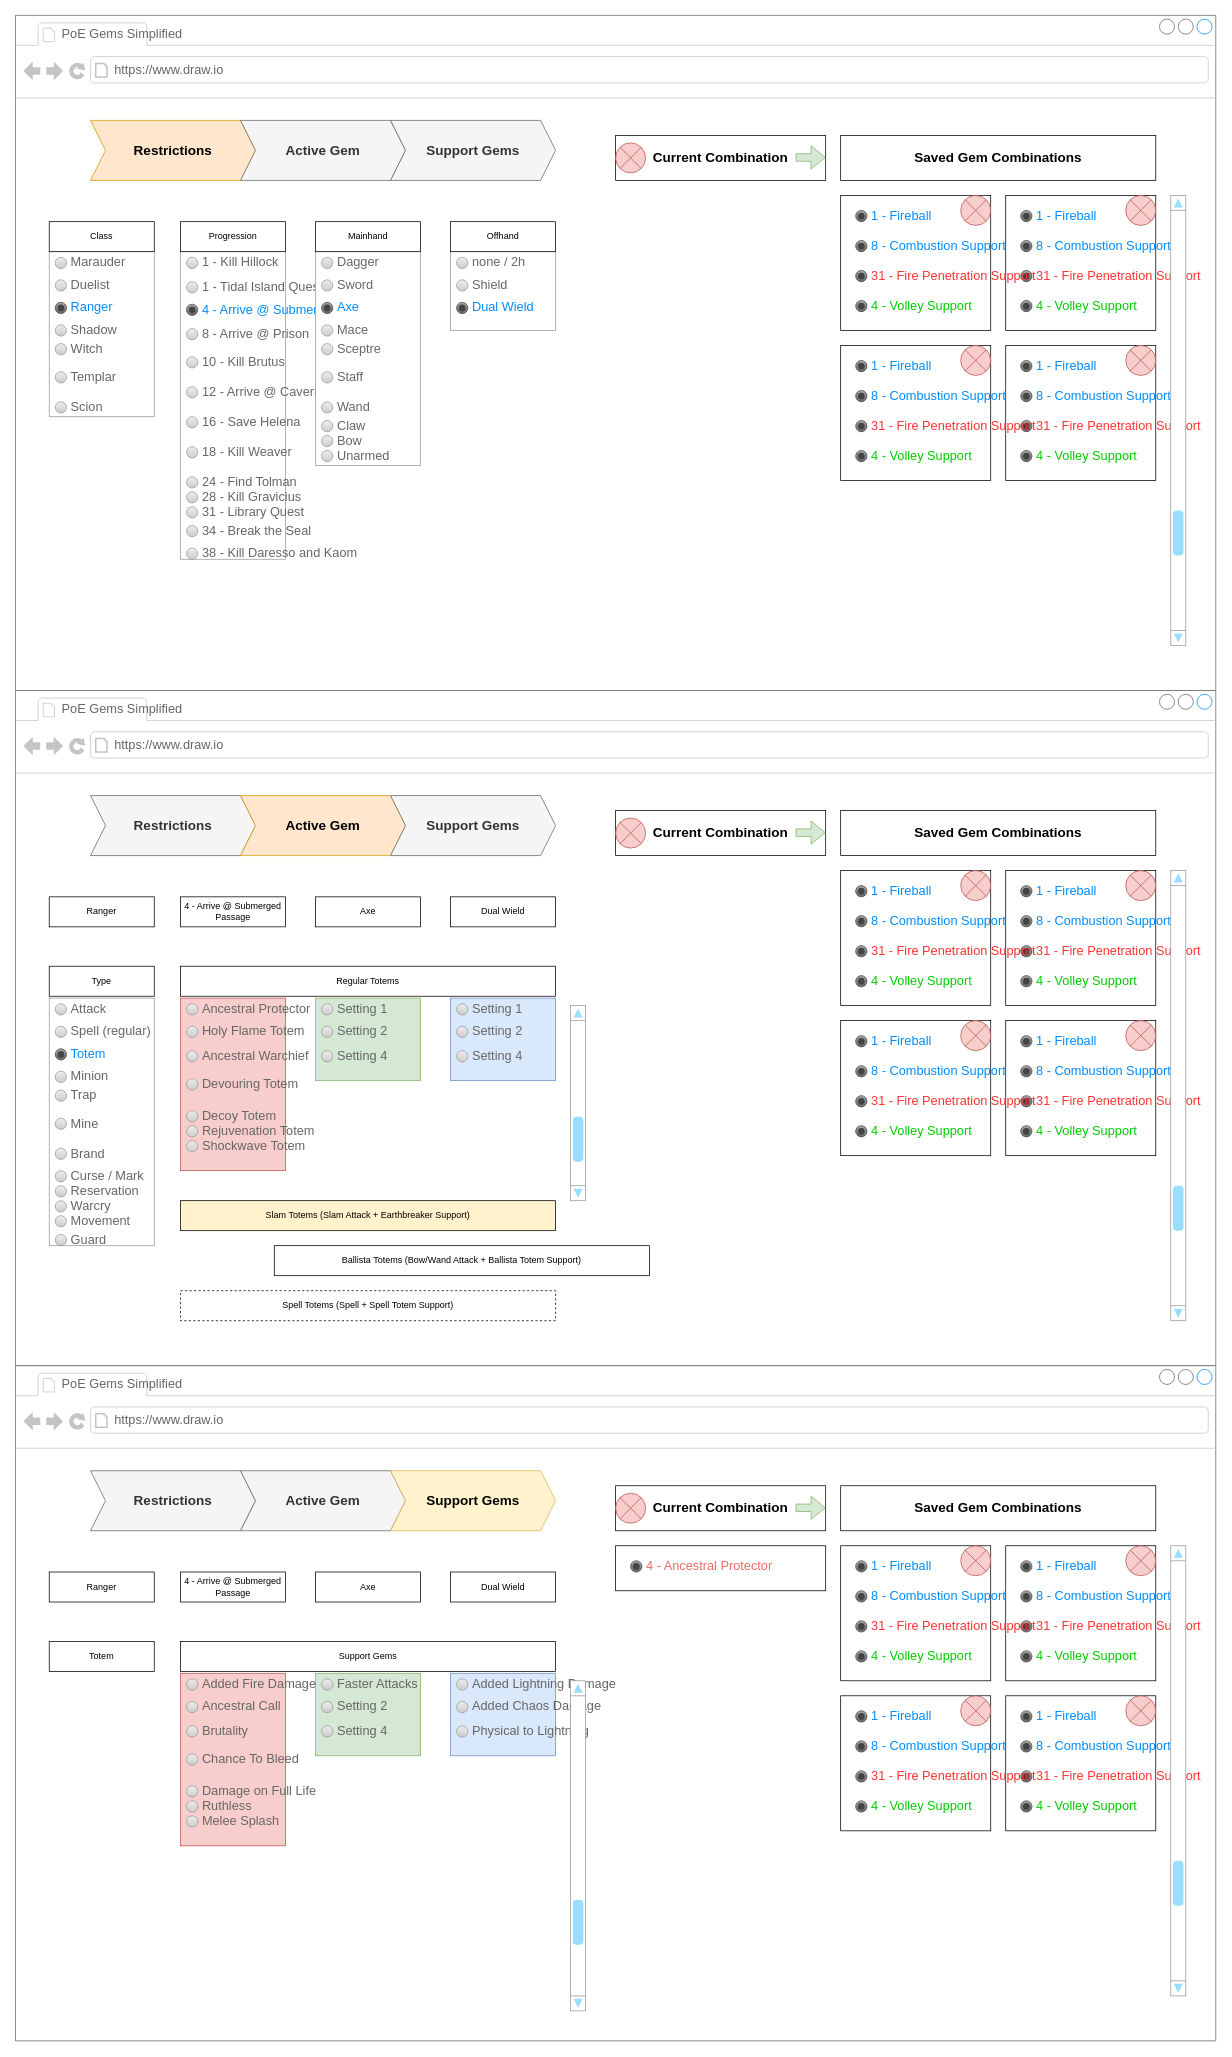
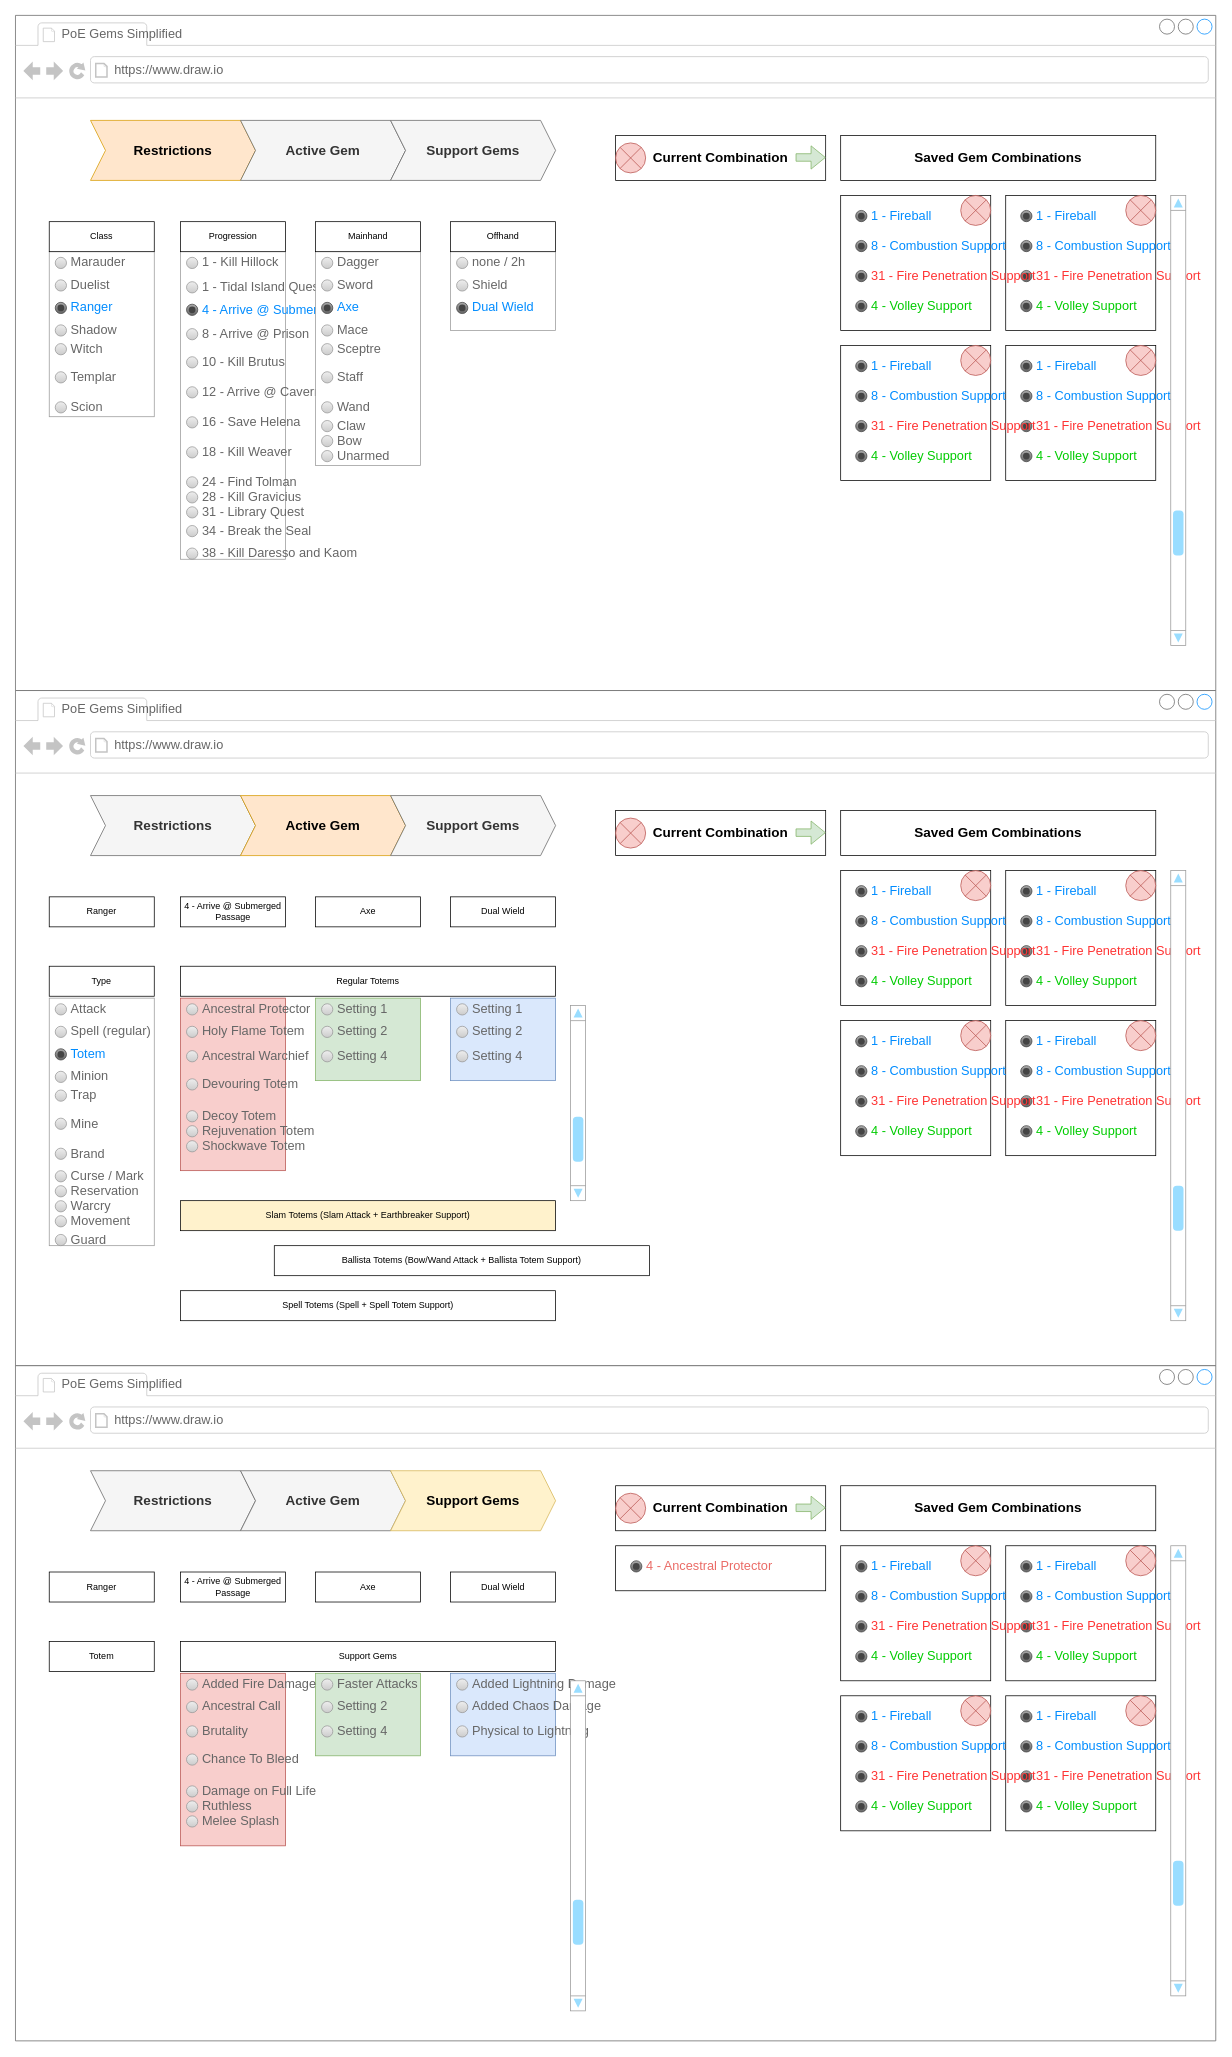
node "Spell Totems (Spell + Spell Totem Support)": style dashed -> solid
